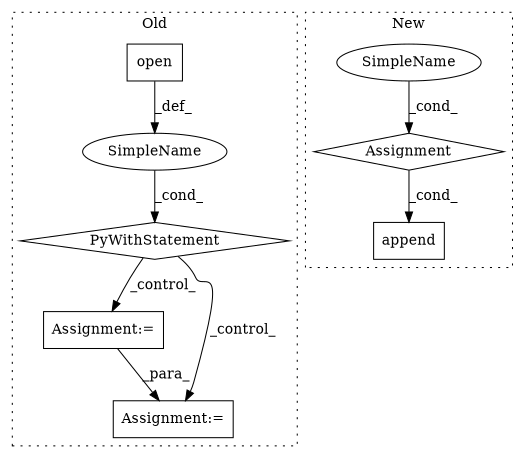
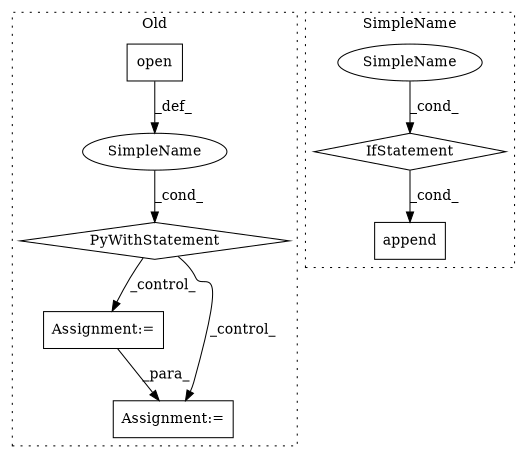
cluster "New": label "New" -> "SimpleName"
node "Assignment": label "Assignment" -> "IfStatement"
